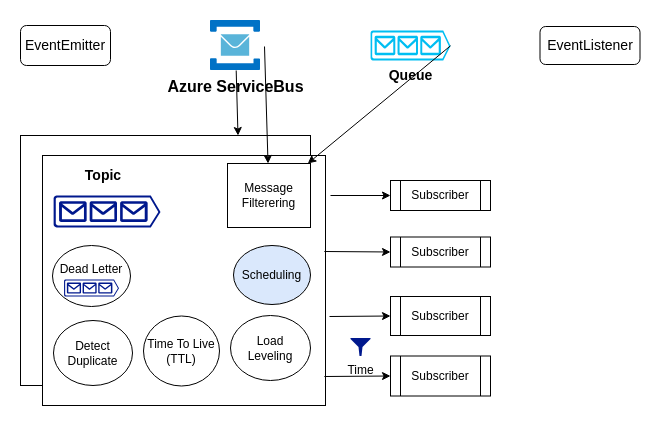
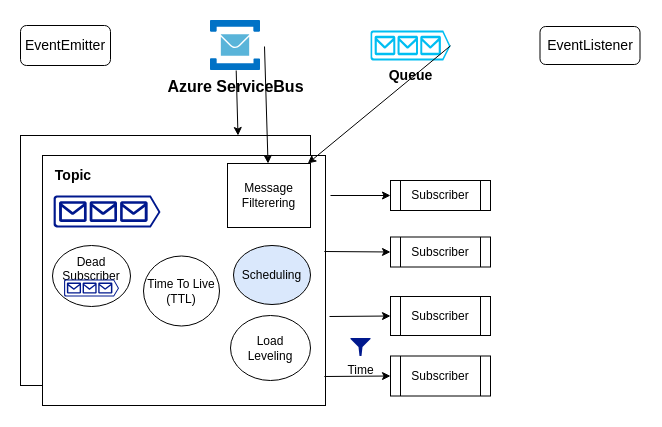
node "Topic": moved (104, 176) -> (74, 176)
node "Dead Letter": label "Dead Letter" -> "Dead Subscriber"
node "Time To Live (TTL)": moved (182, 351) -> (182, 291)
node "Detect Duplicate": removed
